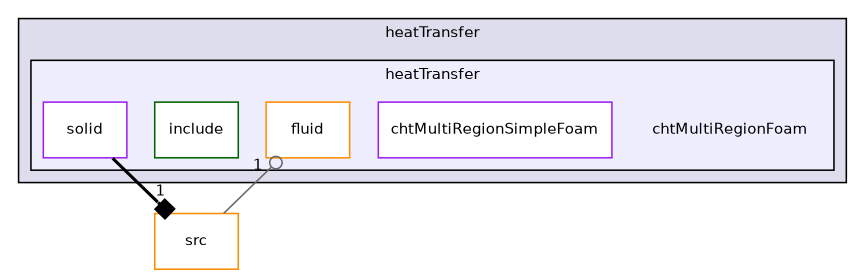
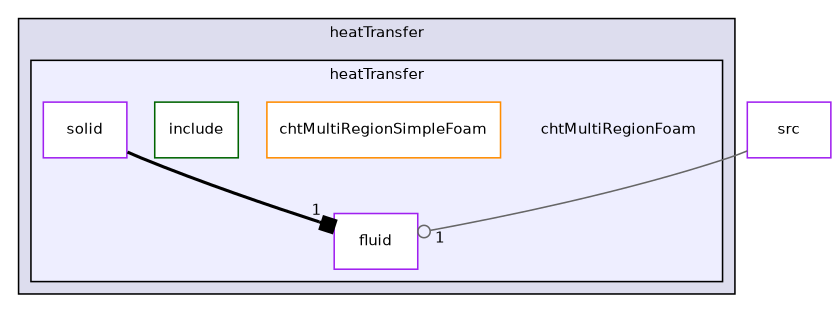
node "fluid": color darkorange -> purple
node "chtMultiRegionSimpleFoam": color purple -> darkorange
edge "solid" -> "src": now "solid" -> "fluid"
node "src": color darkorange -> purple
